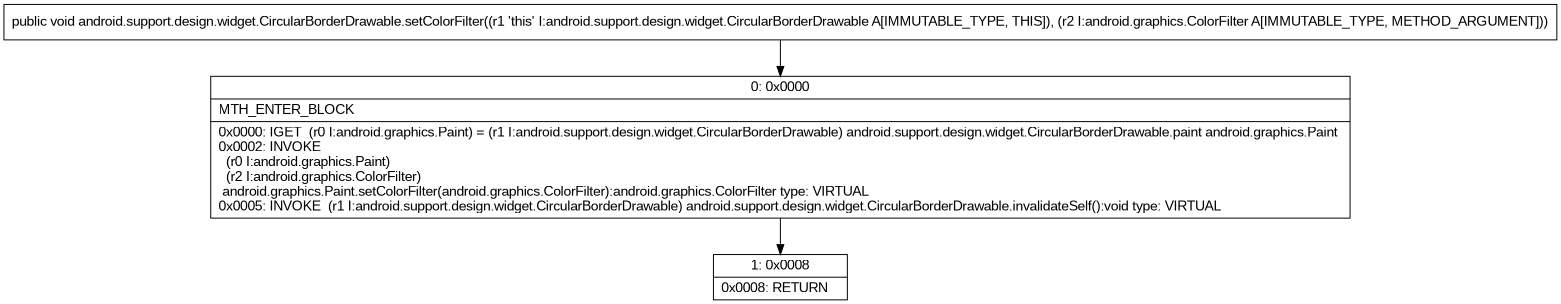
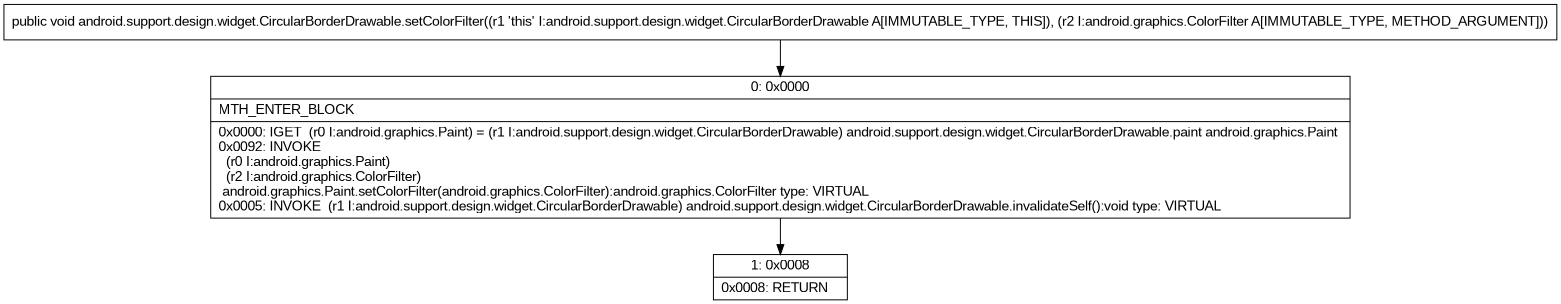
node "0: 0x0000": text "0x0002: INVOKE" -> "0x0092: INVOKE"
